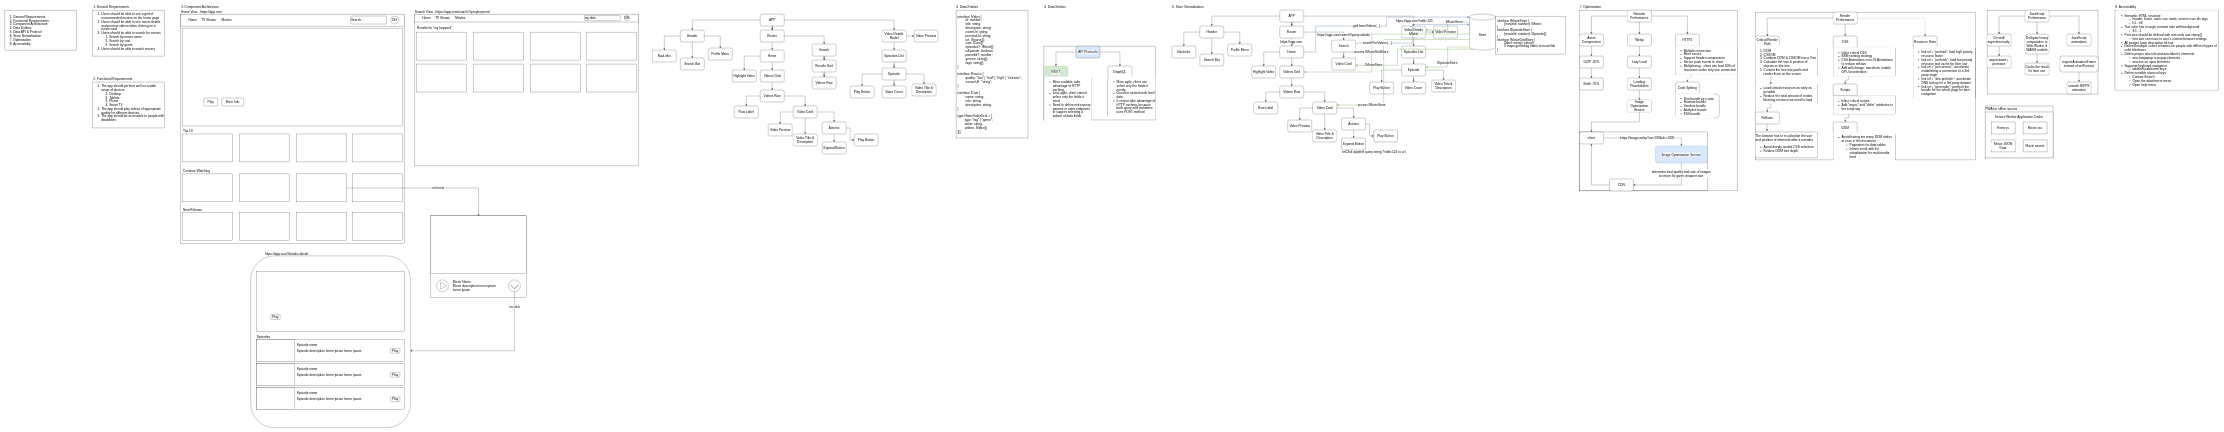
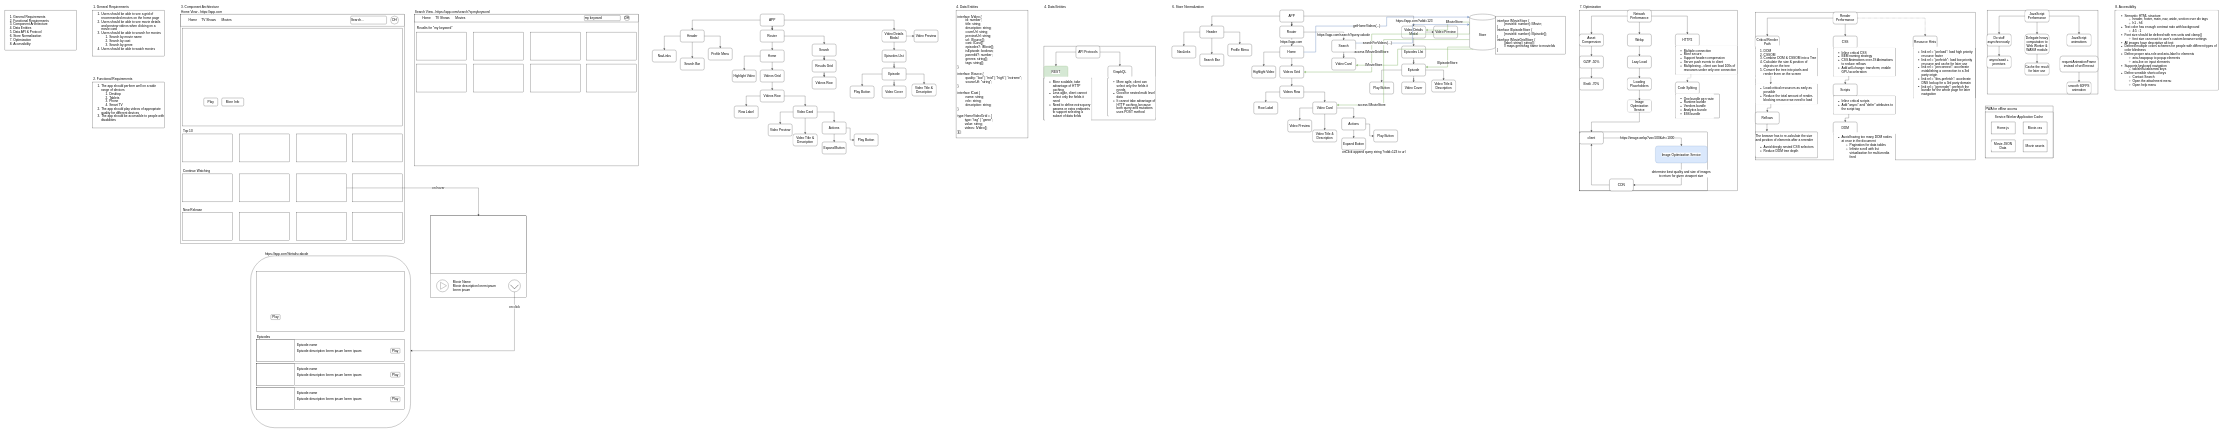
node "my able": label "my able" -> "my keyowrd"
node "API Protocols": fillcolor #dae8fc -> #ffffff
node "One bundle per route Runtime bundle Vendors bundle Analytics buncle ES6 bundle": shape rounded rectangle -> rectangle
